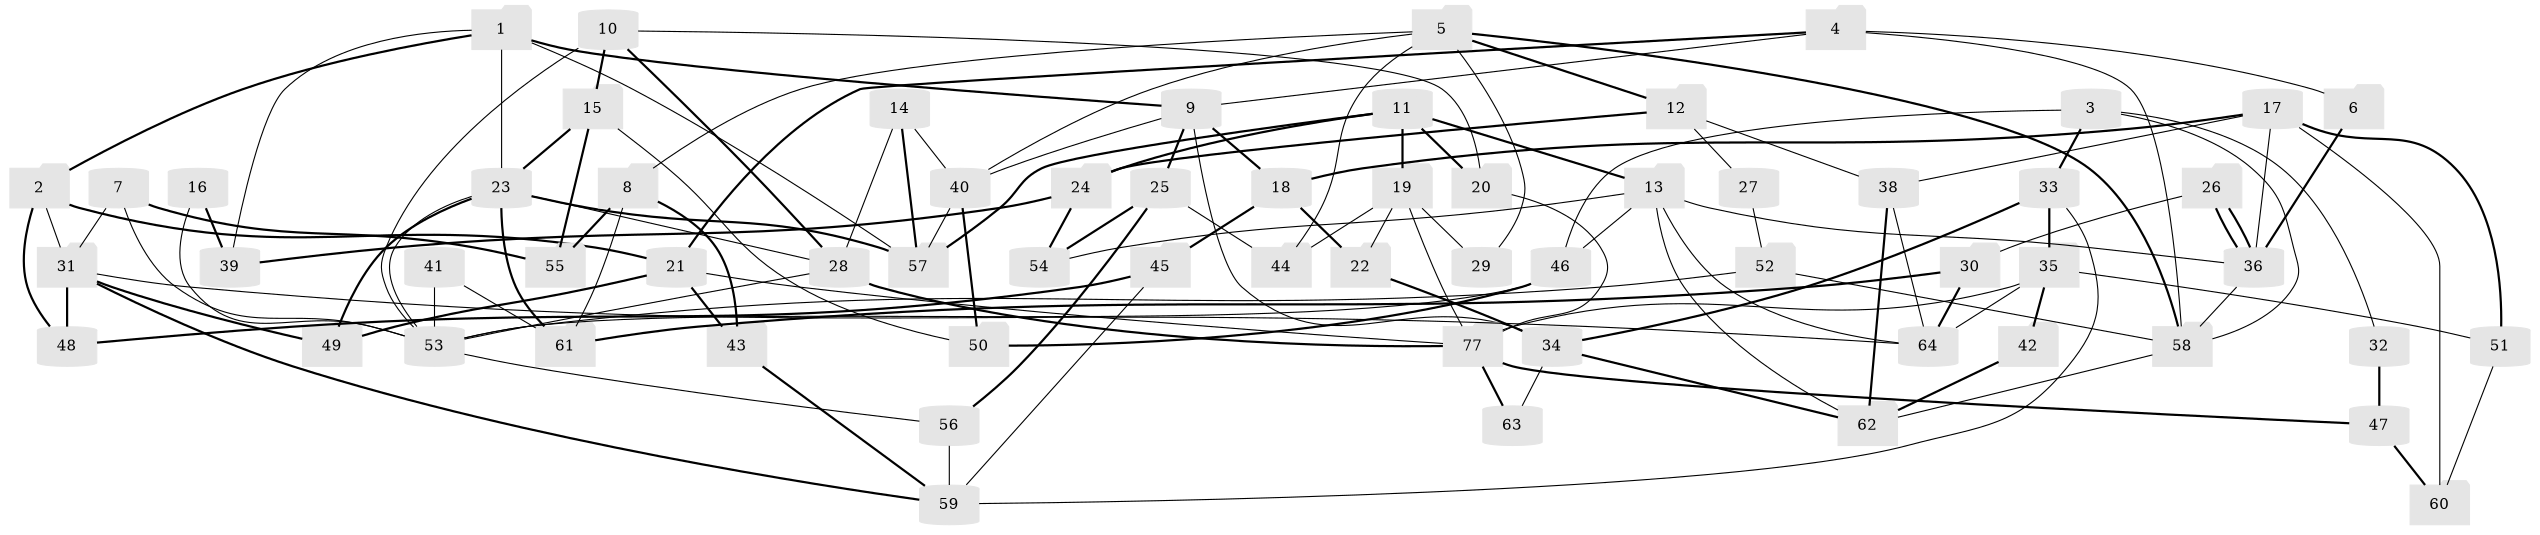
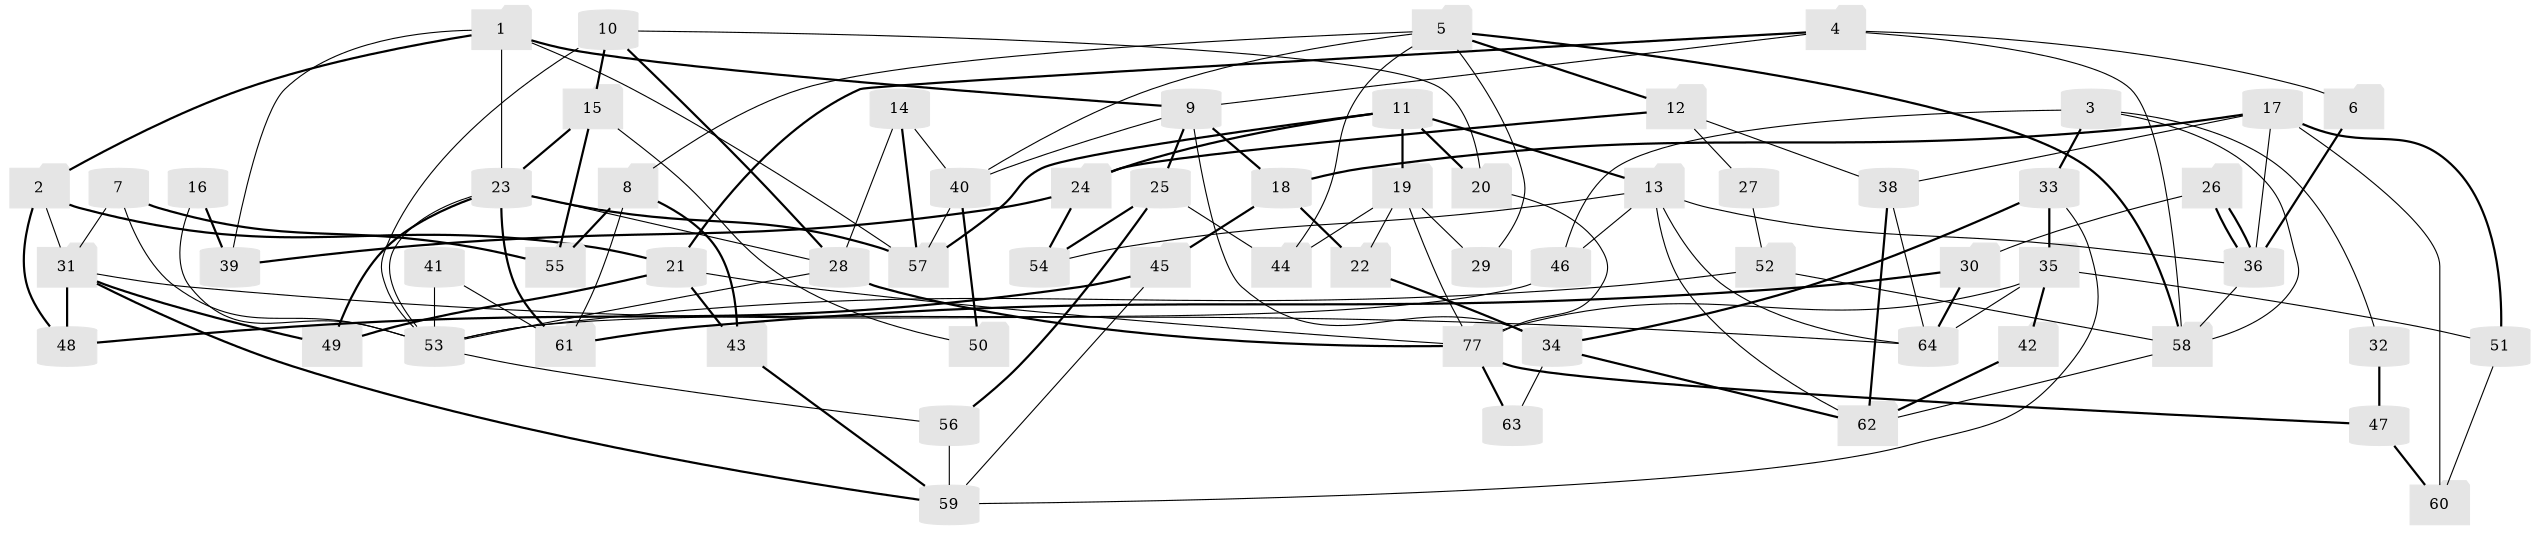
edge "46" -- "50": removed
